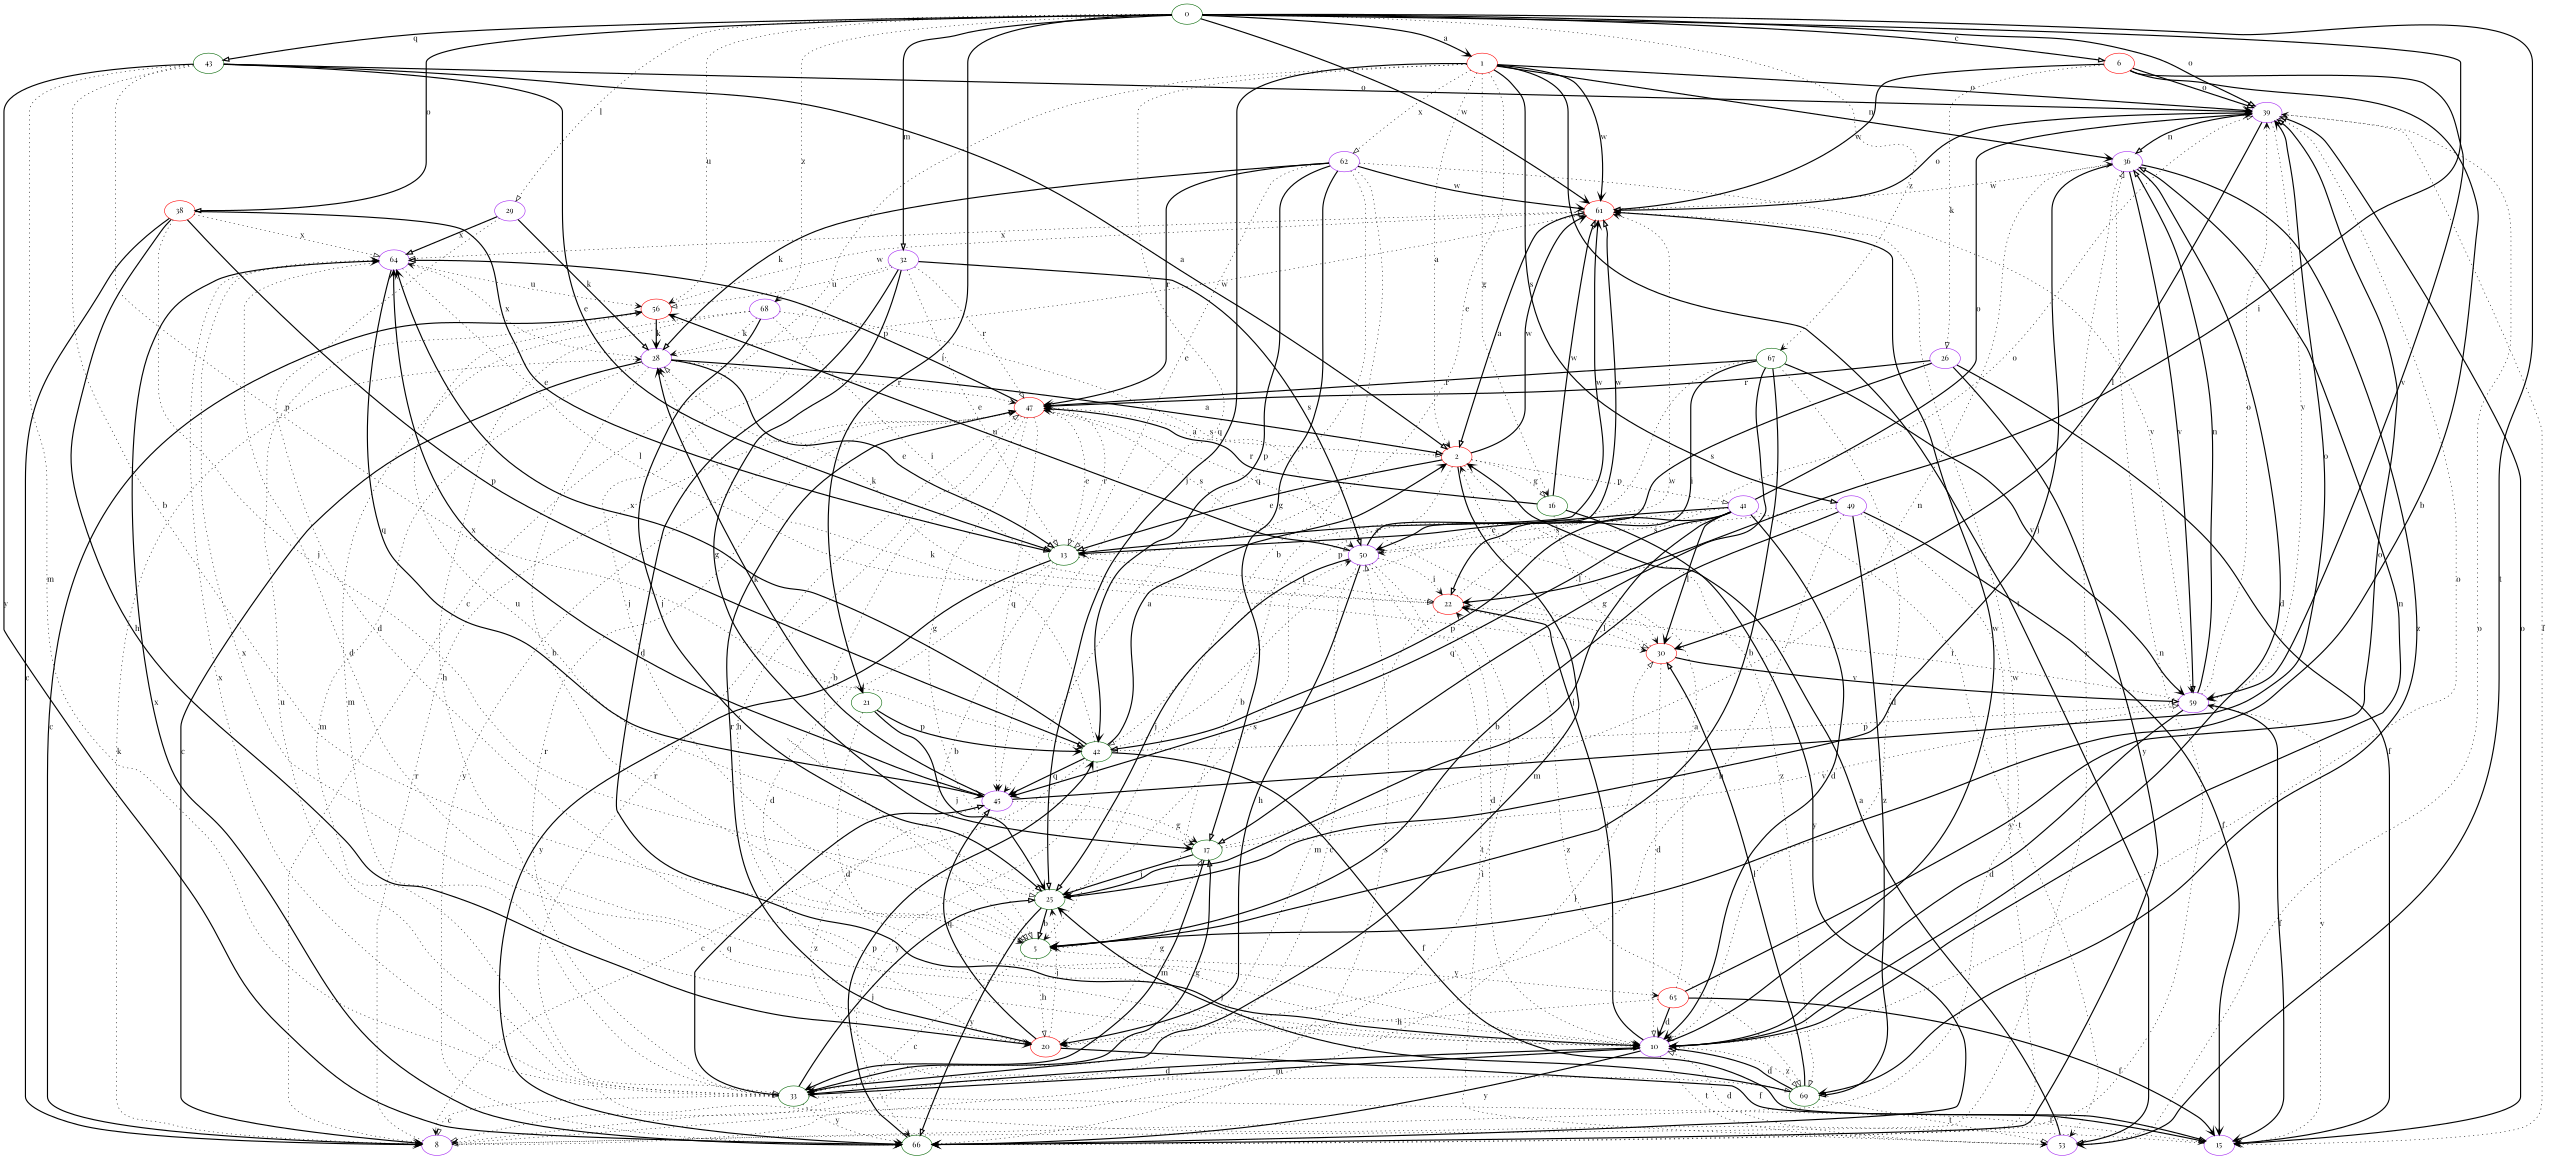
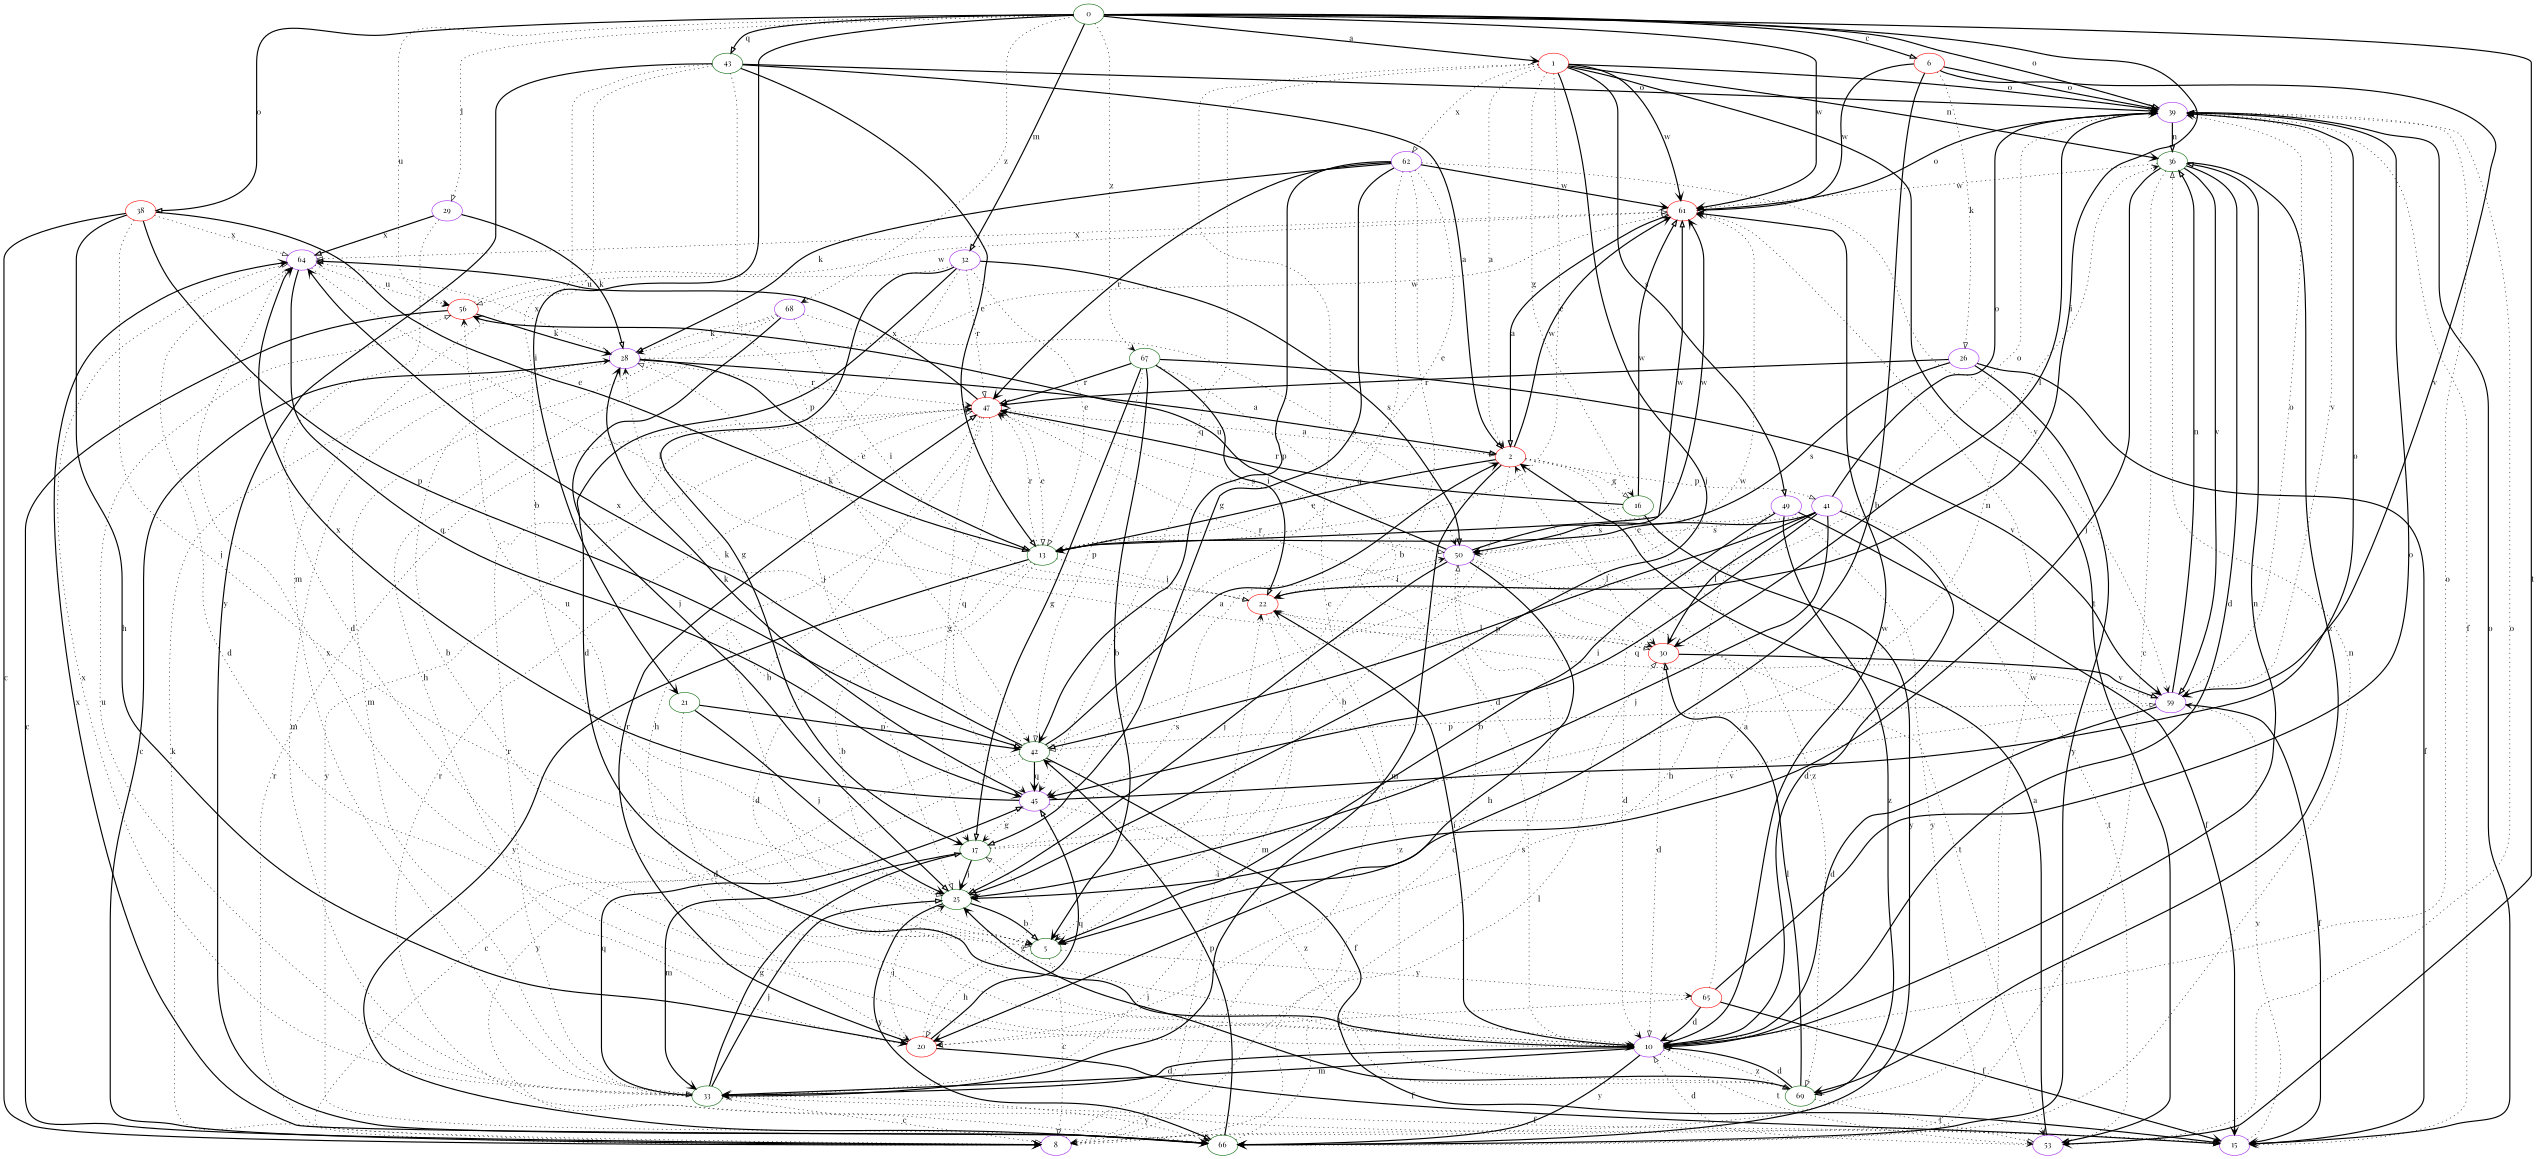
node "36": color purple -> darkgreen
edge "47" -> "64": label "p" -> "x"
edge "32" -> "5": now "32" -> "25"
